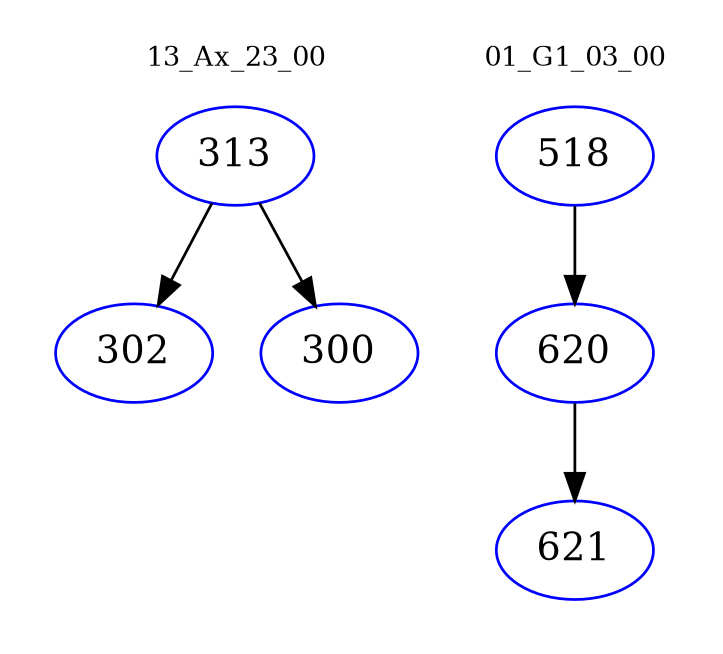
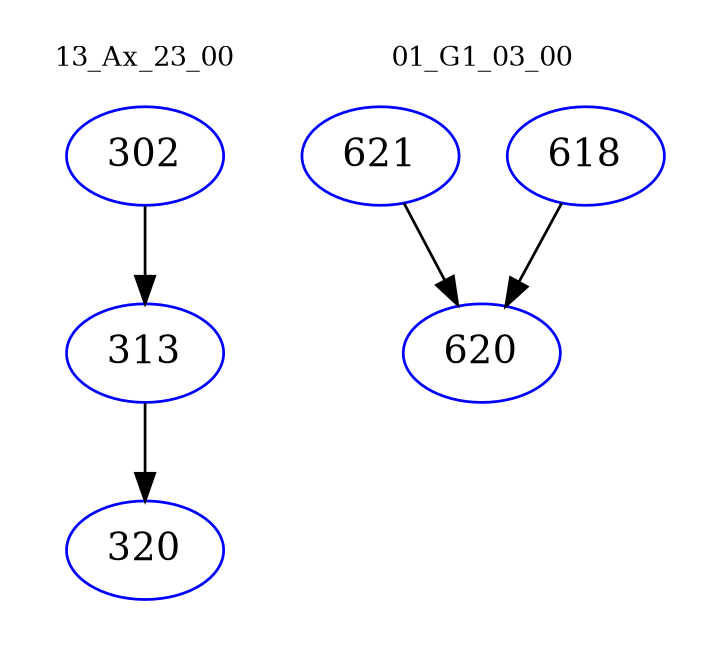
node "518": label "518" -> "618"
edge "313" -> "302": reversed
node "300": label "300" -> "320"
edge "620" -> "621": reversed
